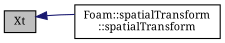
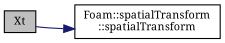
edge "Foam::spatialTransform ::spatialTransform" -> "Xt": reversed
